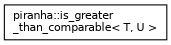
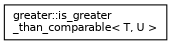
node "piranha::is_greater _than_comparable< T, U >": label "piranha::is_greater _than_comparable< T, U >" -> "greater::is_greater _than_comparable< T, U >"
